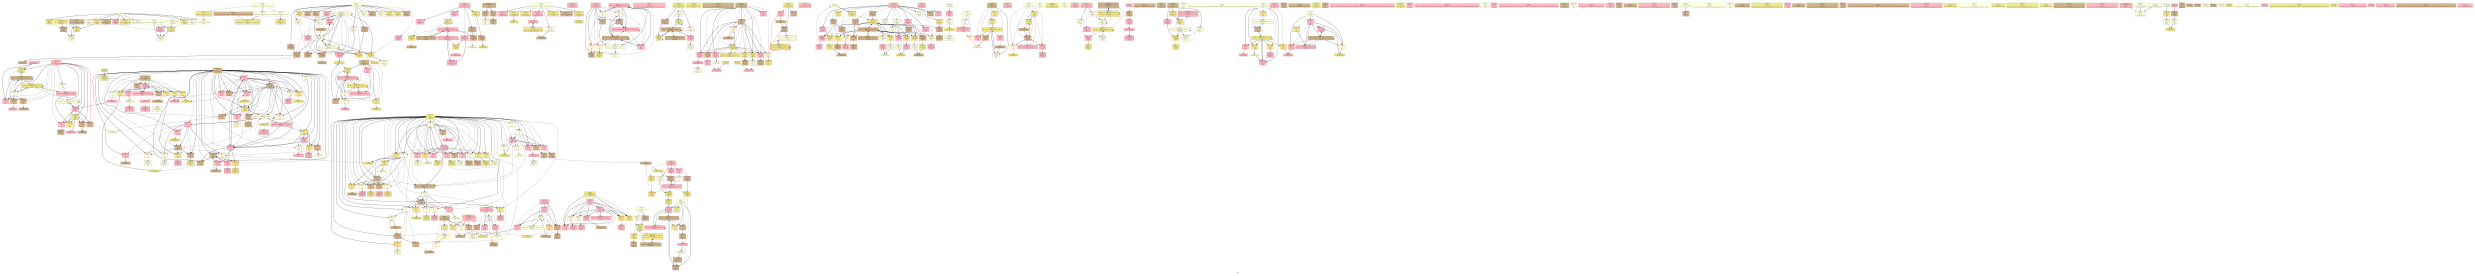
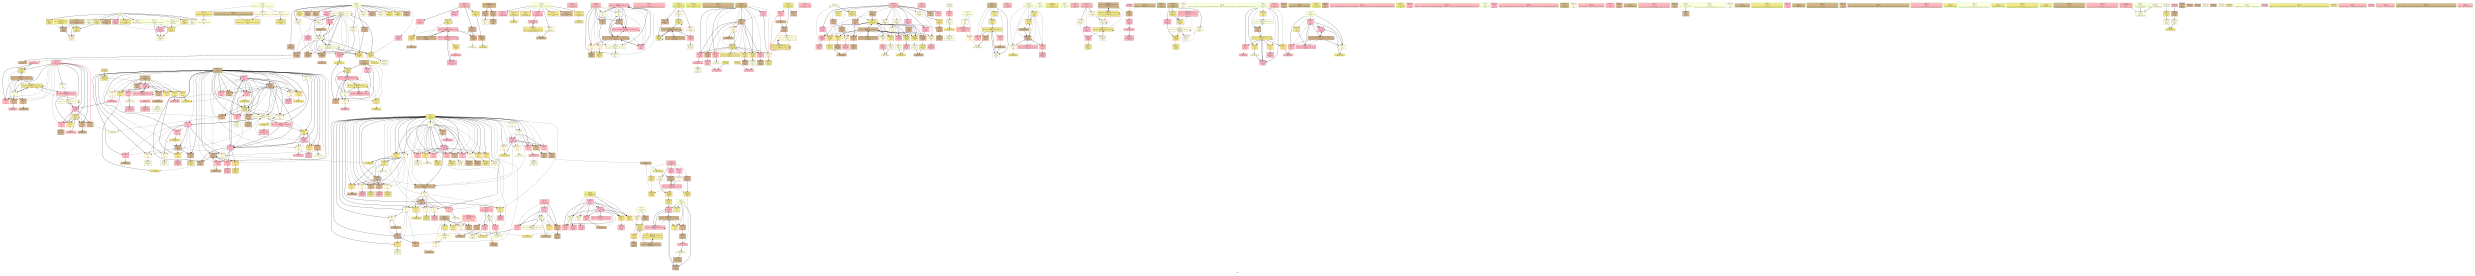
edge "NodeID: 426" -> "NodeID: 354": now "NodeID: 425" -> "NodeID: 354"
node "NodeID: 171": removed
edge "NodeID: 63" -> "NodeID: 357": now "NodeID: 358" -> "NodeID: 357"
